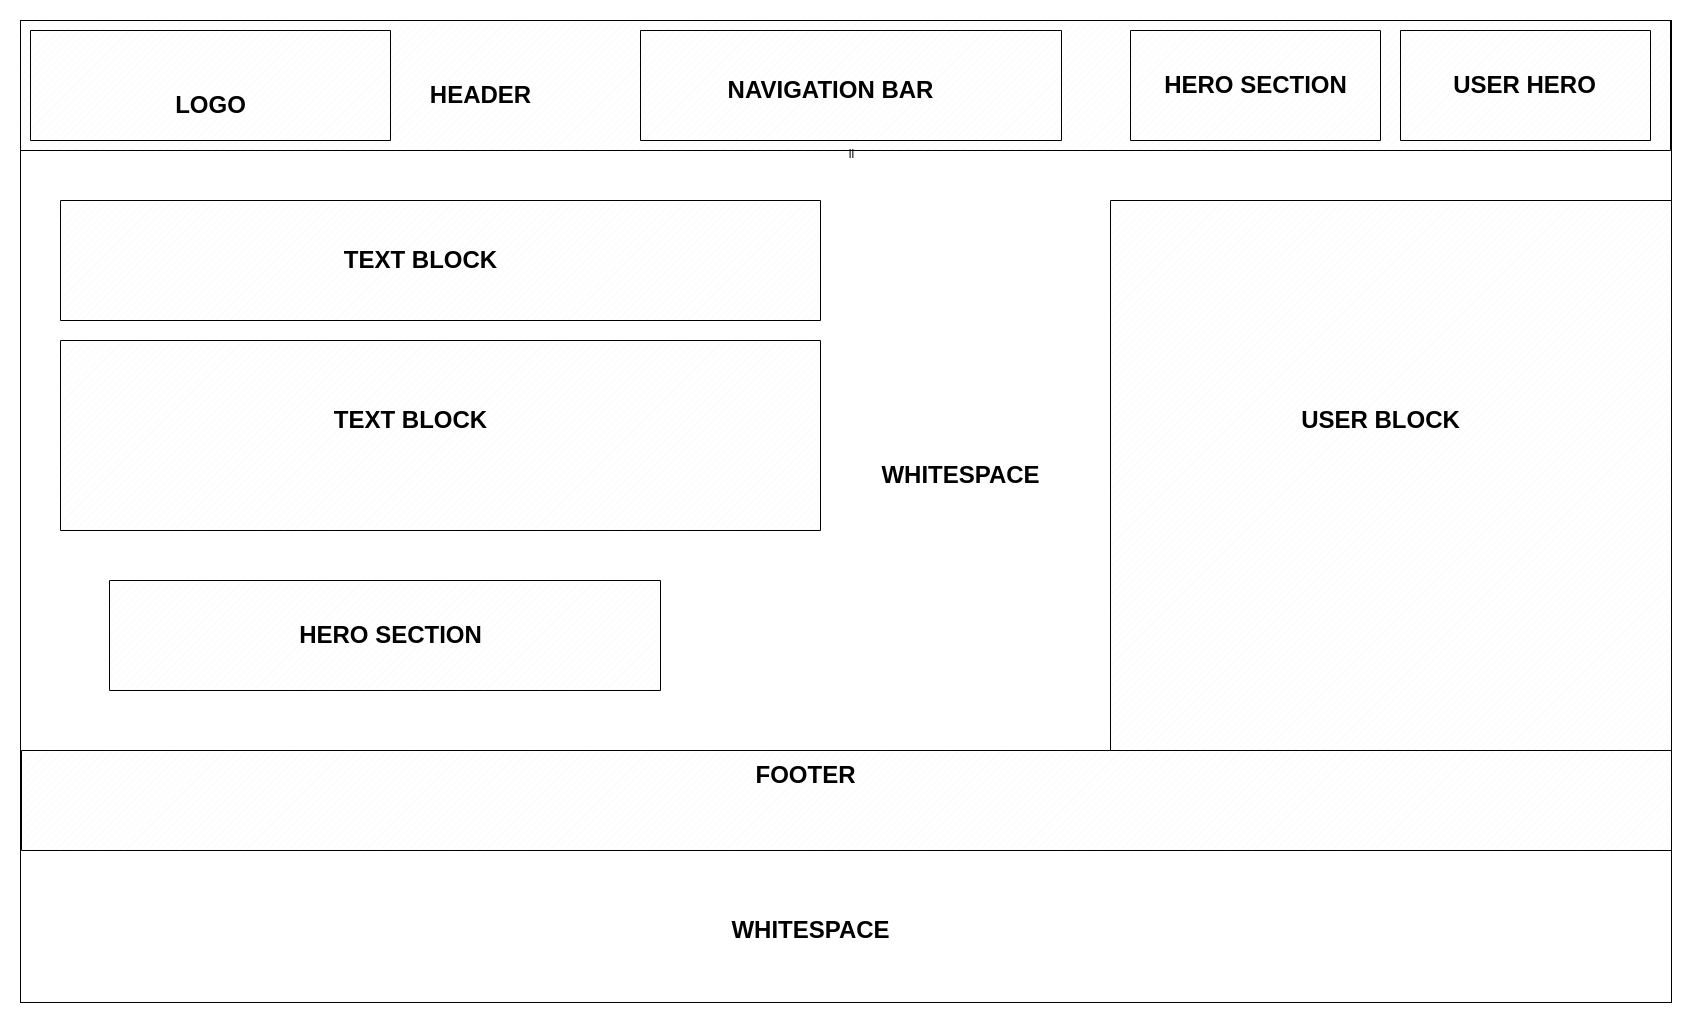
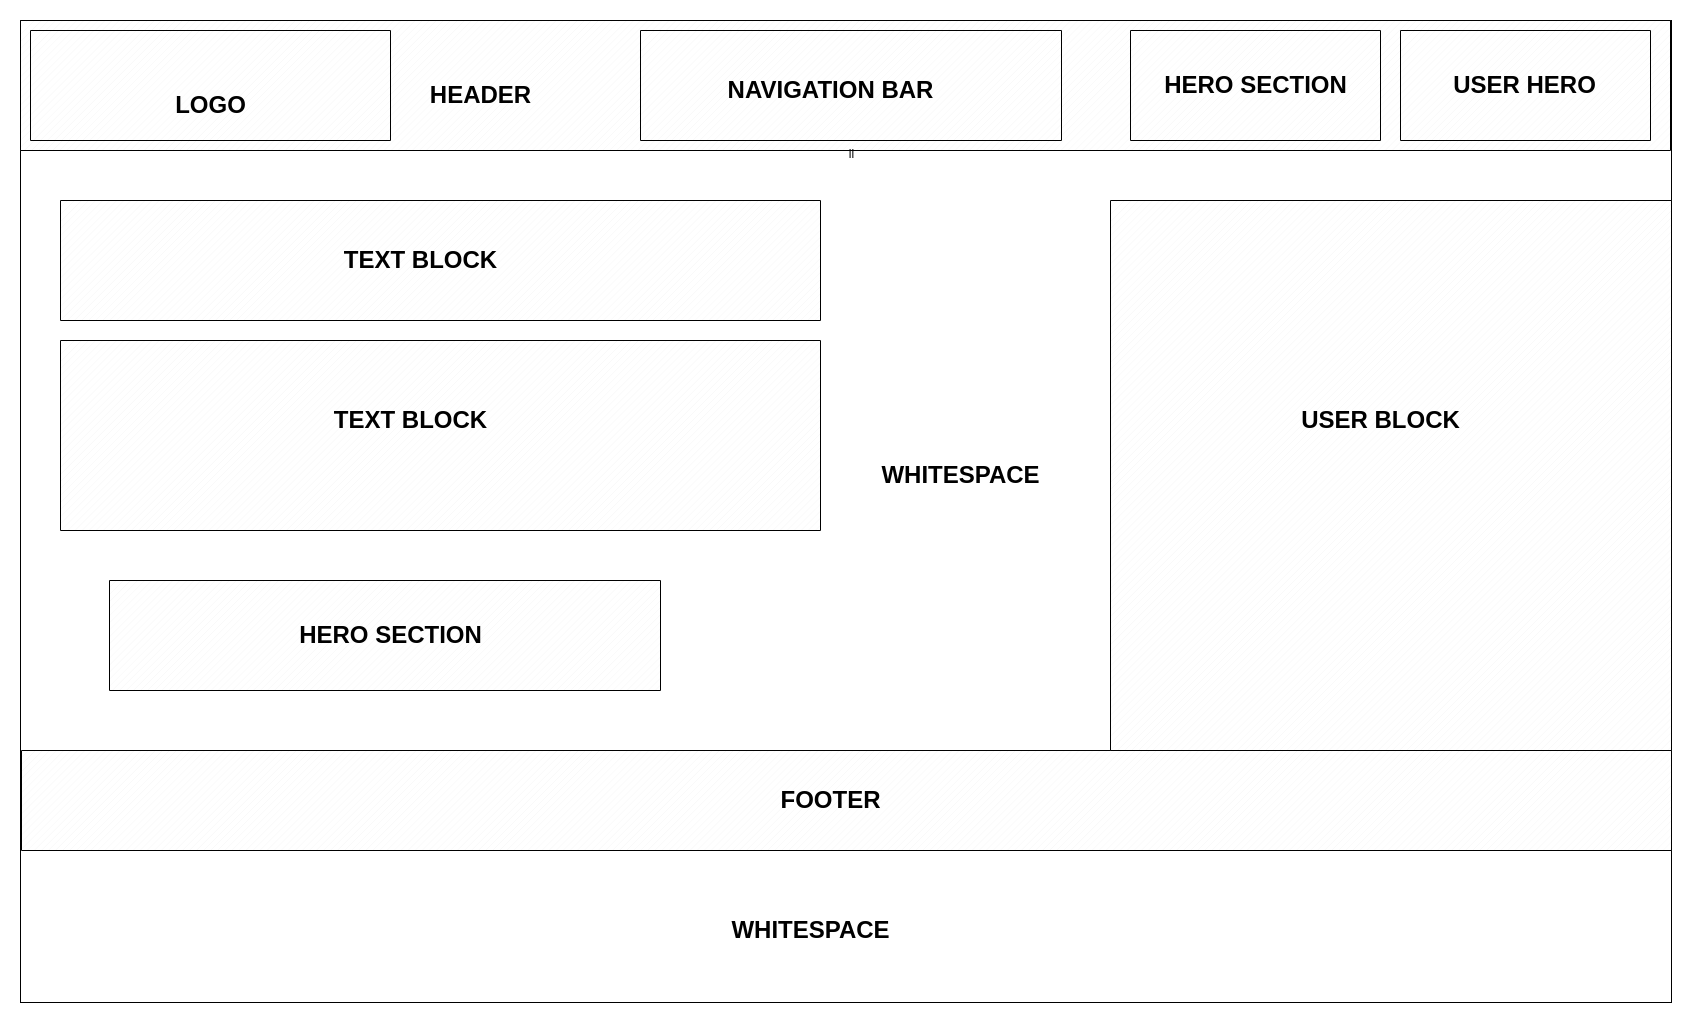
node "FOOTER": moved (806, 776) -> (831, 801)
